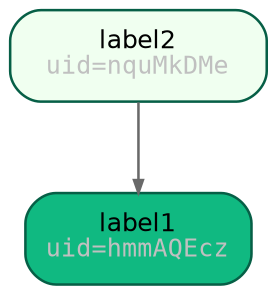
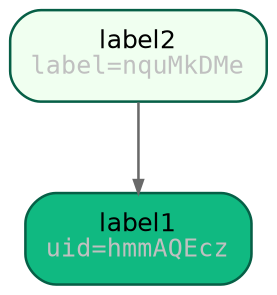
node "label2": text "uid=nquMkDMe" -> "label=nquMkDMe"
